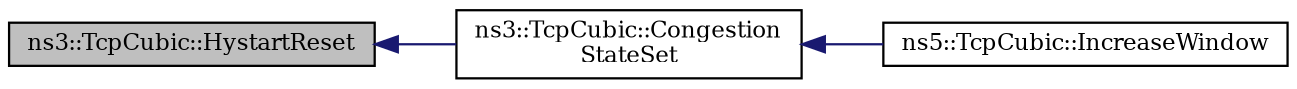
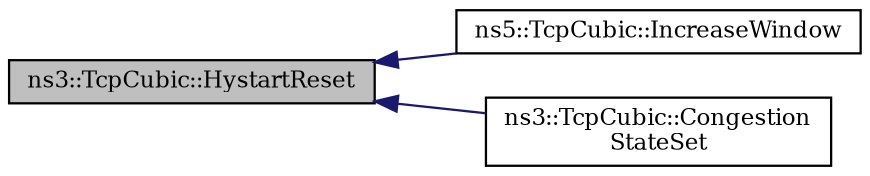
edge "ns5::TcpCubic::IncreaseWindow" -> "ns3::TcpCubic::Congestion StateSet": now "ns5::TcpCubic::IncreaseWindow" -> "ns3::TcpCubic::HystartReset"
